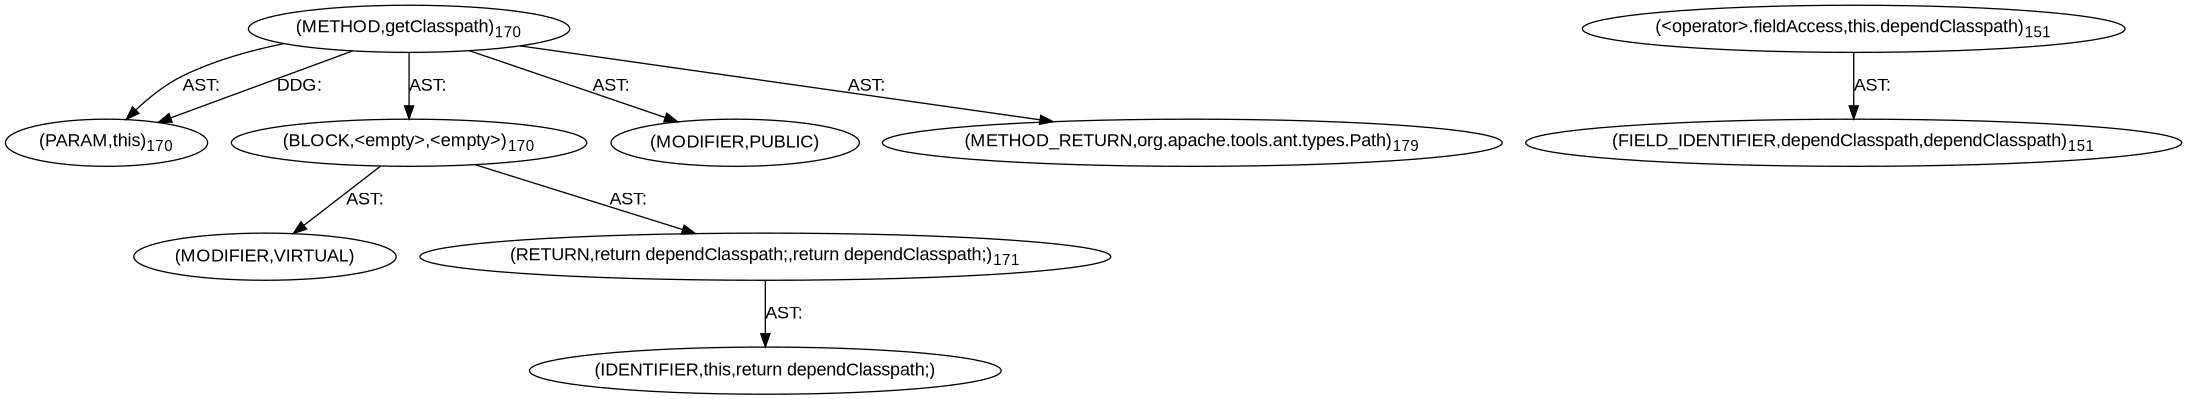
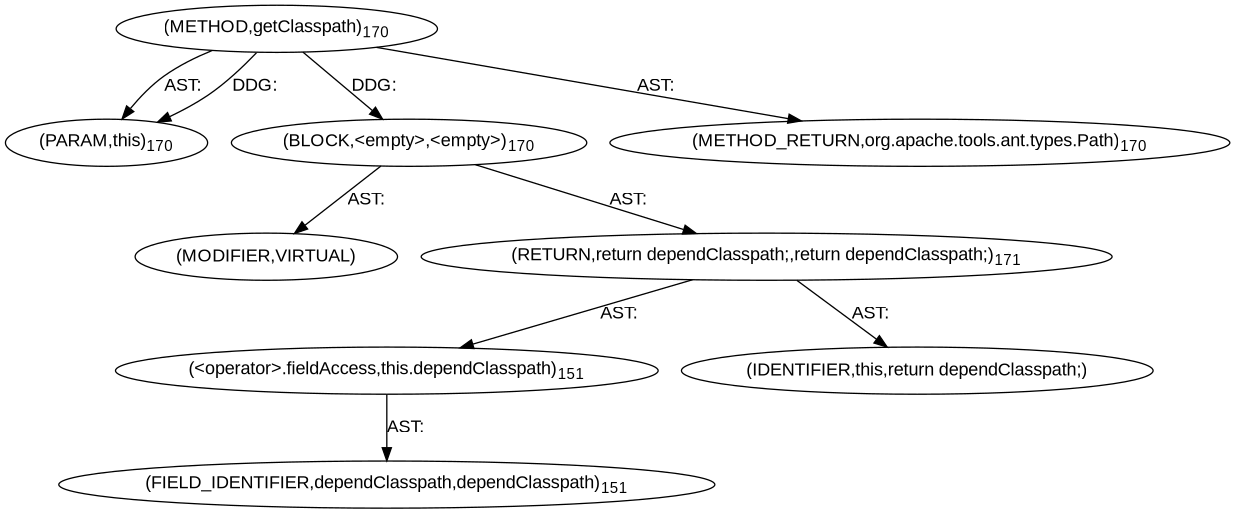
edge "(METHOD,getClasspath)" -> "(BLOCK,<empty>,<empty>)": label "AST: " -> "DDG: "
node "(METHOD_RETURN,org.apache.tools.ant.types.Path)": text "179" -> "170"
node "(MODIFIER,PUBLIC)": removed
edge "(RETURN,return dependClasspath;,return dependClasspath;)" -> "(<operator>.fieldAccess,this.dependClasspath)": added, label "AST:"
